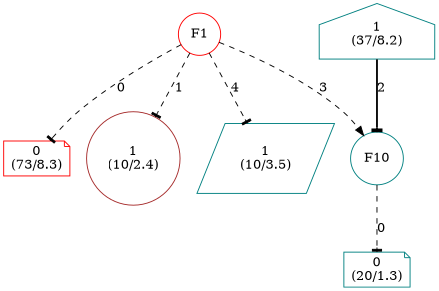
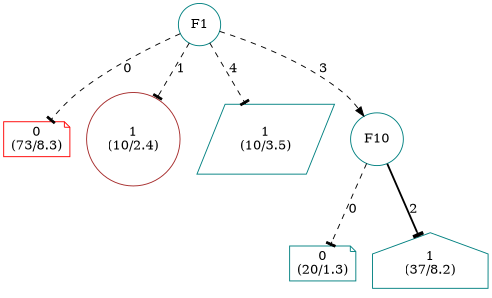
node "F1": color red -> teal
edge "1 (37/8.2)" -> "F10": reversed
